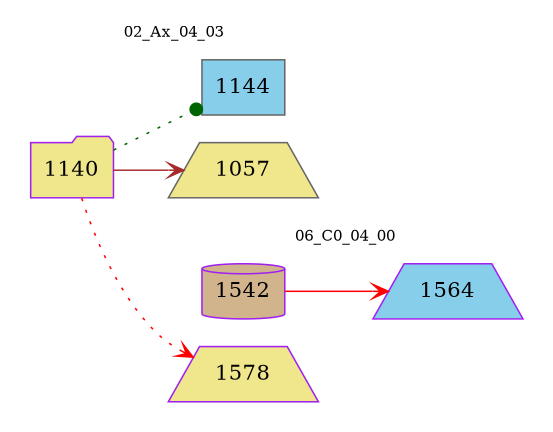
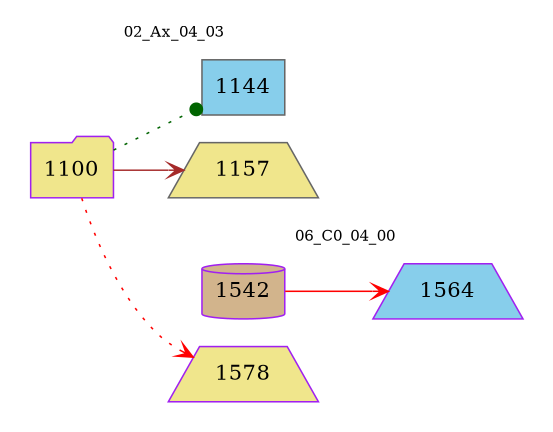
node "1140": label "1140" -> "1100"
node "1057": label "1057" -> "1157"
